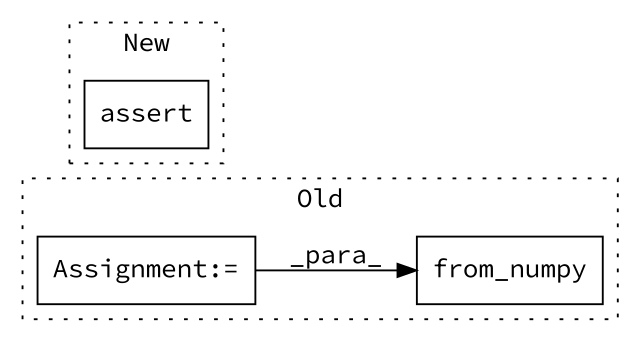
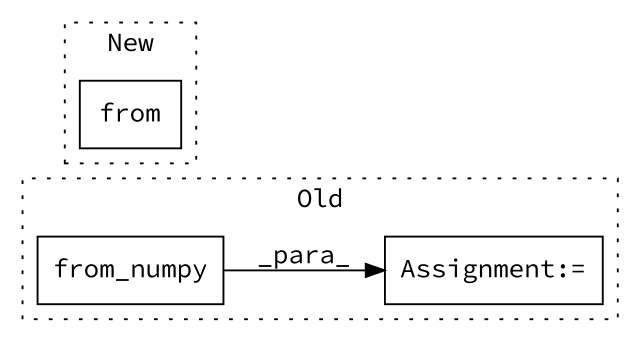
node "assert": label "assert" -> "from"
edge "Assignment:=" -> "from_numpy": reversed
